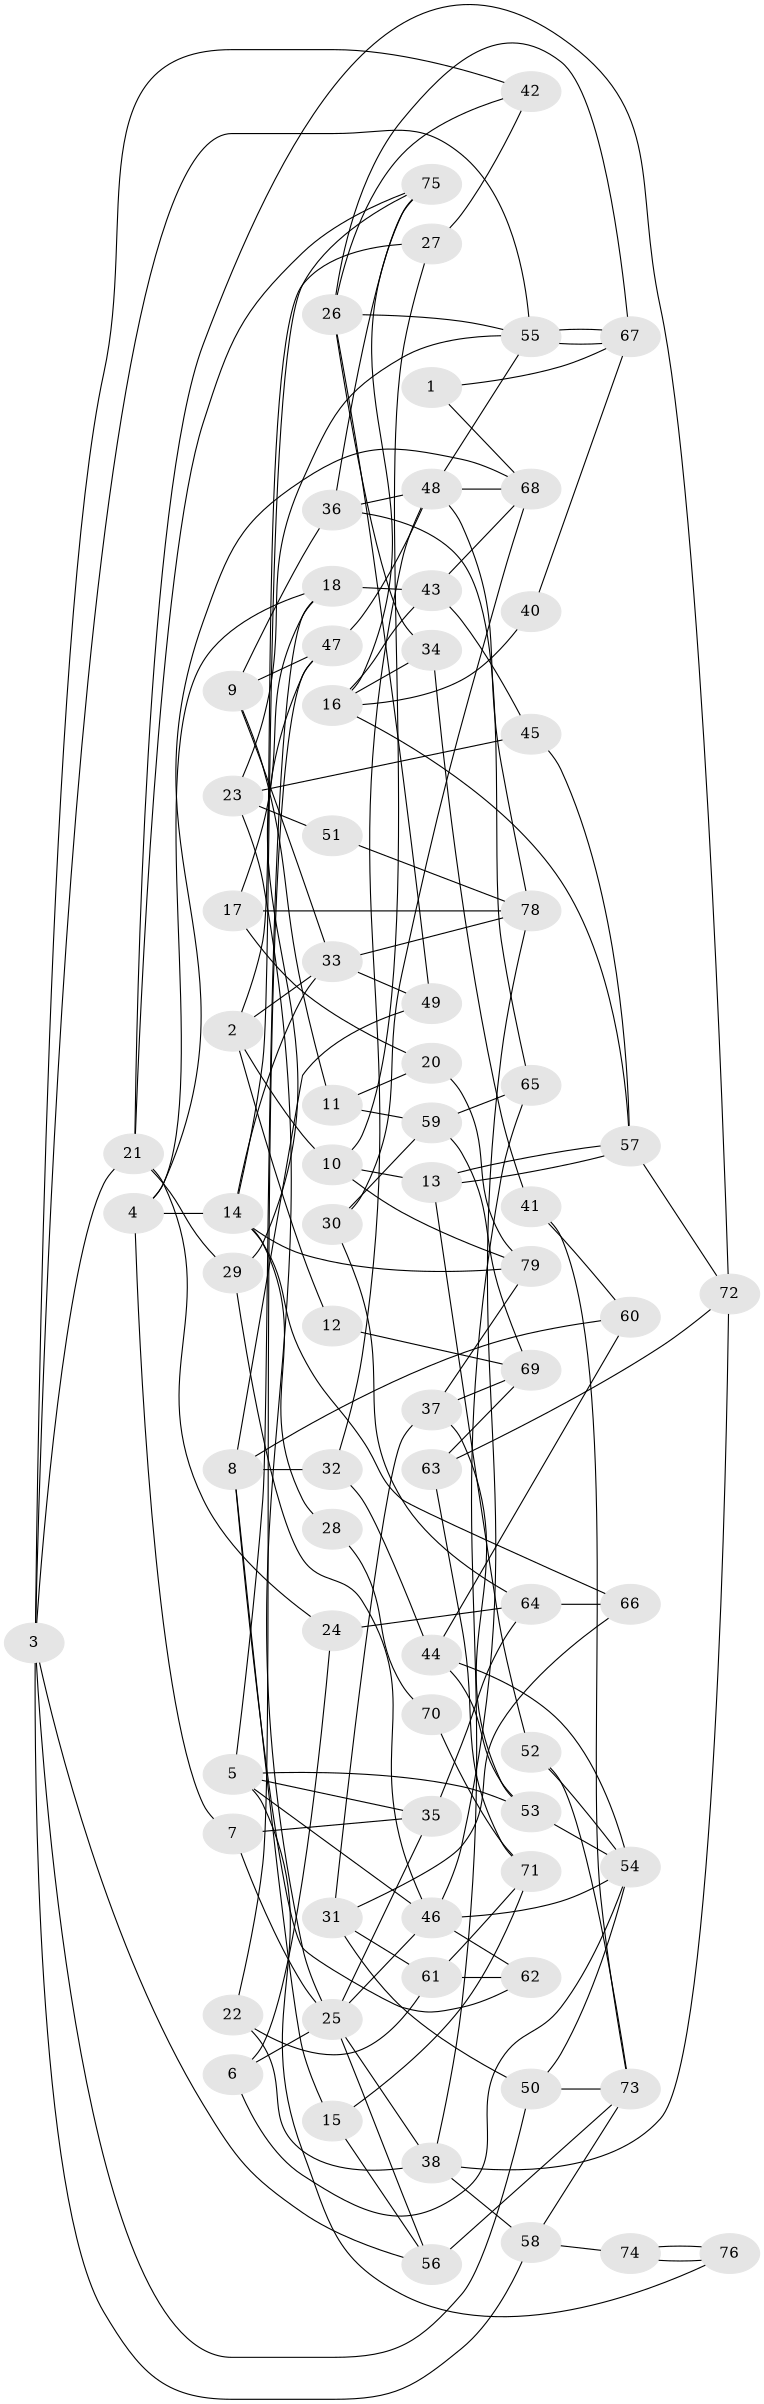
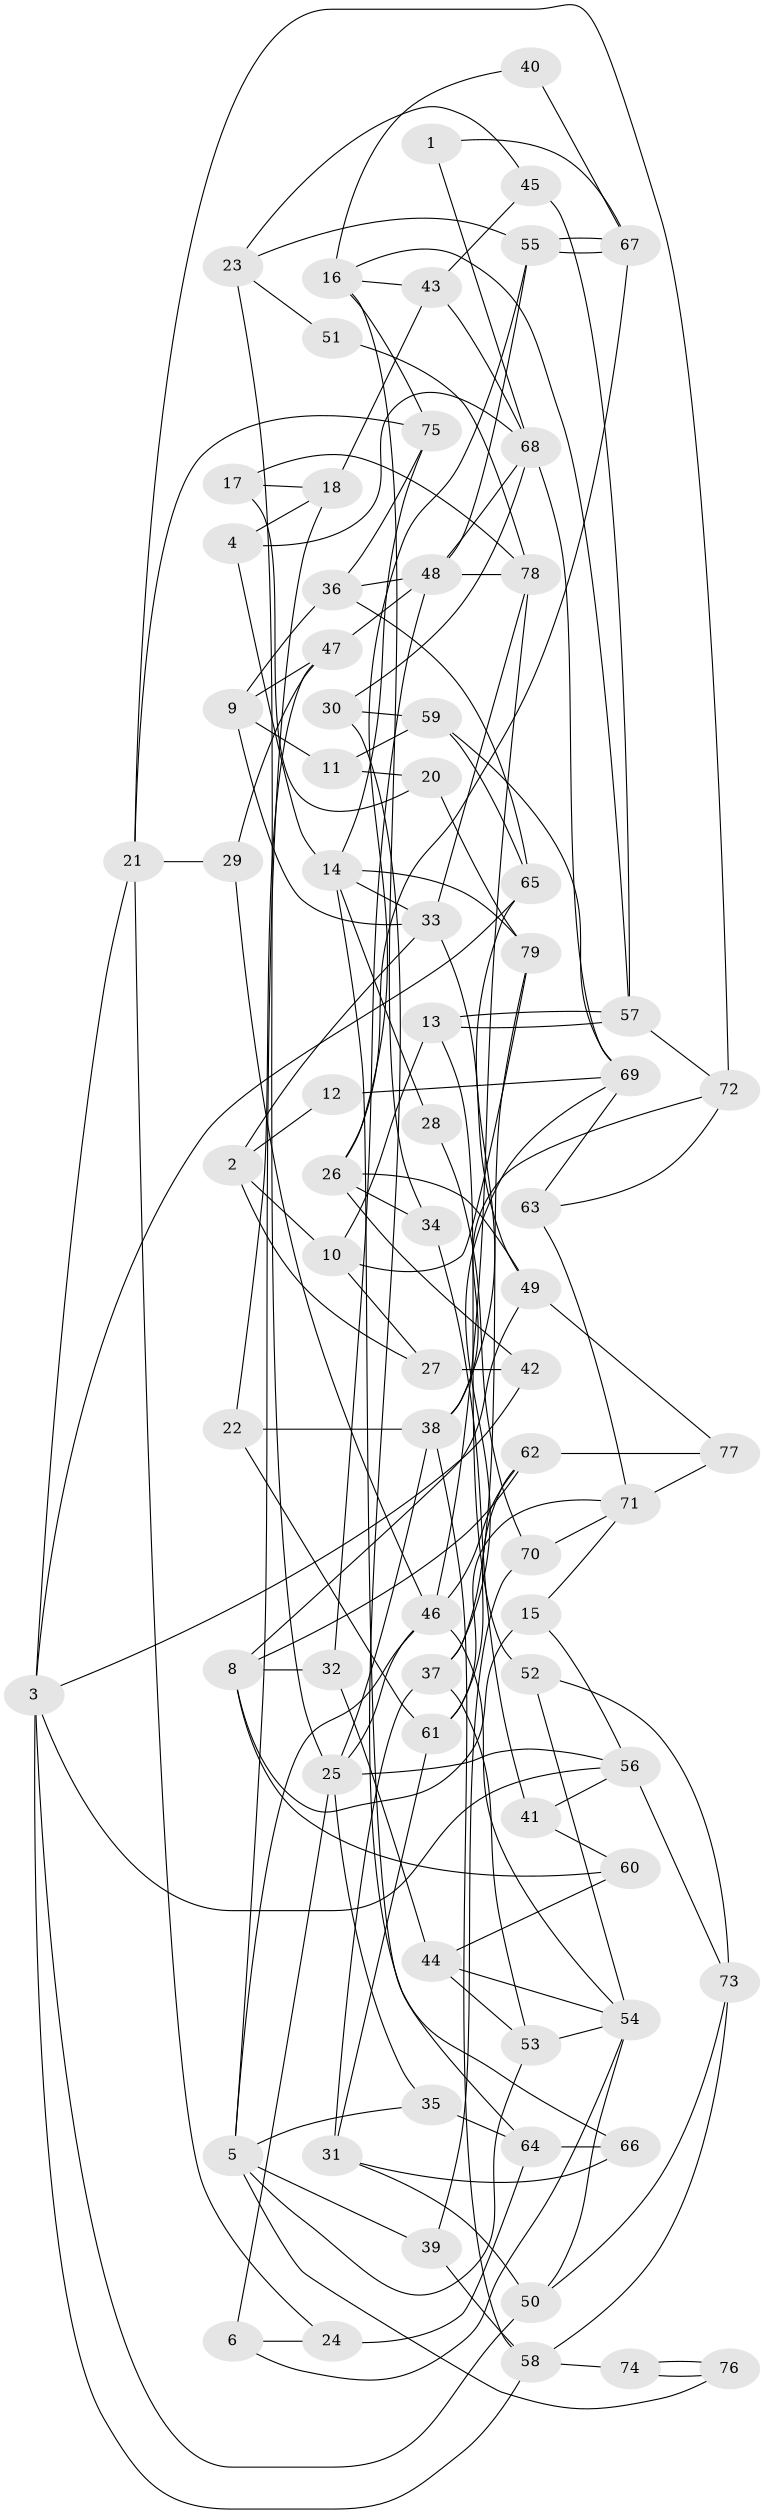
edge "55" -- "3": now "65" -- "3"
edge "68" -- "69": added
node "77": added
edge "41" -- "73": now "41" -- "56"
node "7": removed
node "39": added
